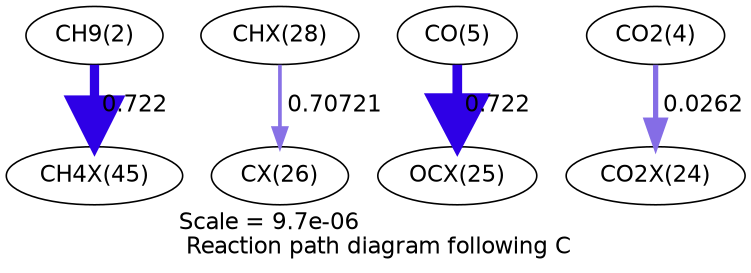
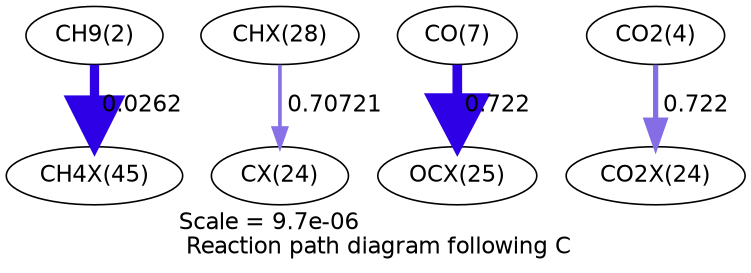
node "CO(5)": label "CO(5)" -> "CO(7)"
edge "CH9(2)" -> "CH4X(45)": label " 0.722" -> " 0.0262"
edge "CO2(4)" -> "CO2X(24)": label " 0.0262" -> " 0.722"
node "CX(26)": label "CX(26)" -> "CX(24)"
